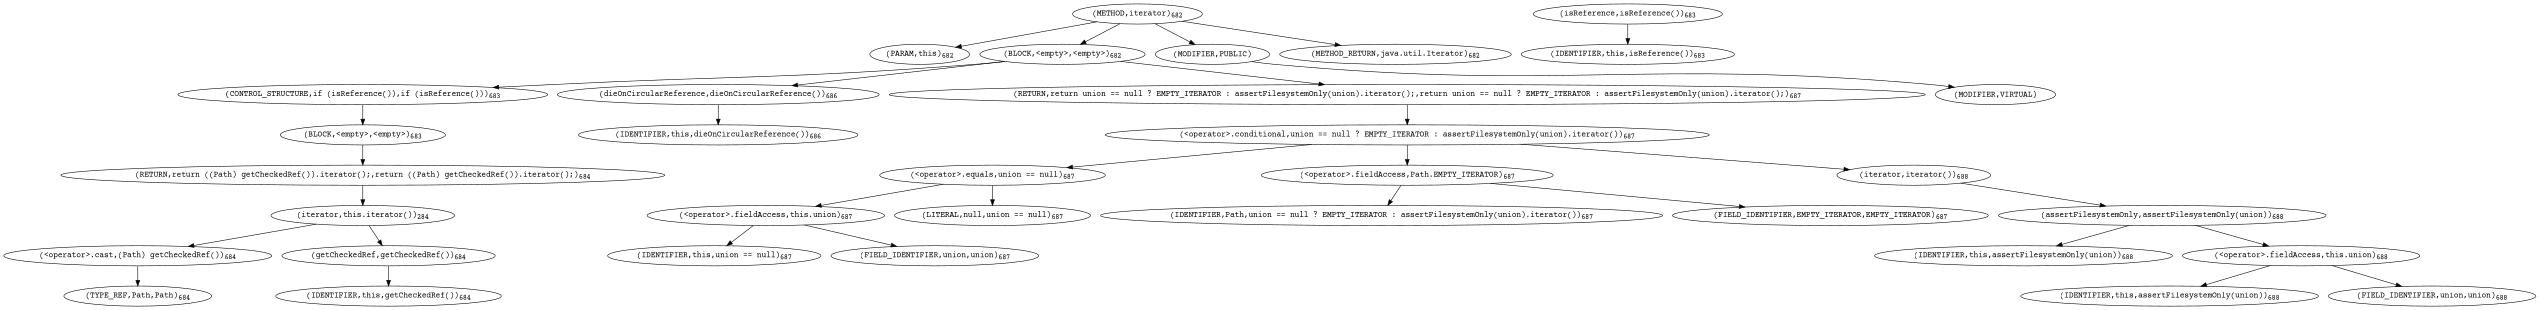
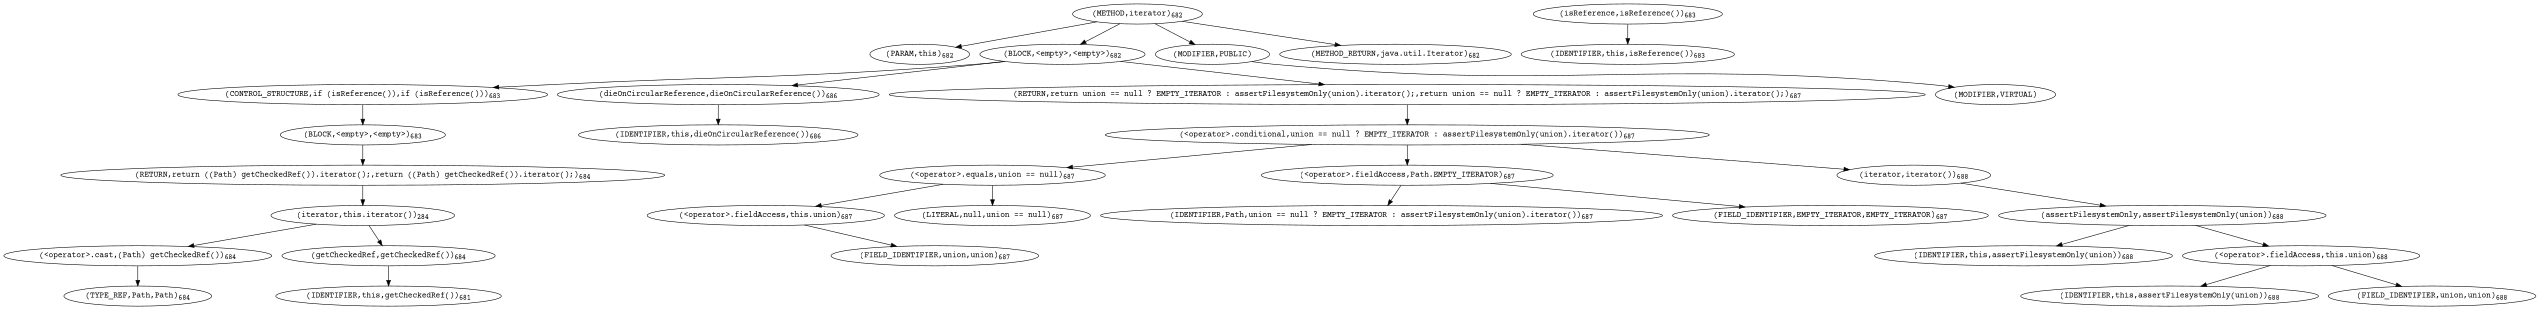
node "(IDENTIFIER,this,union == null)": removed
node "(IDENTIFIER,this,getCheckedRef())": text "684" -> "681"
